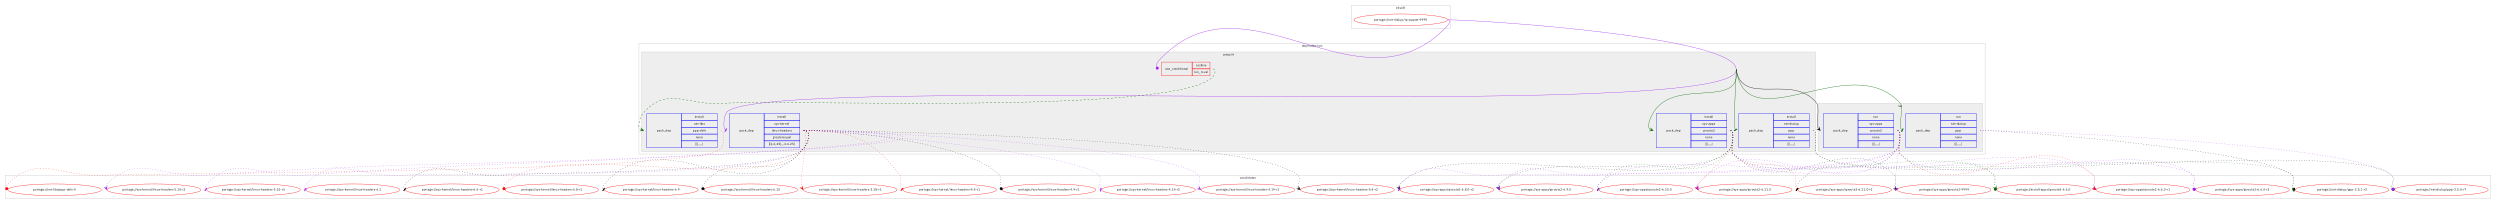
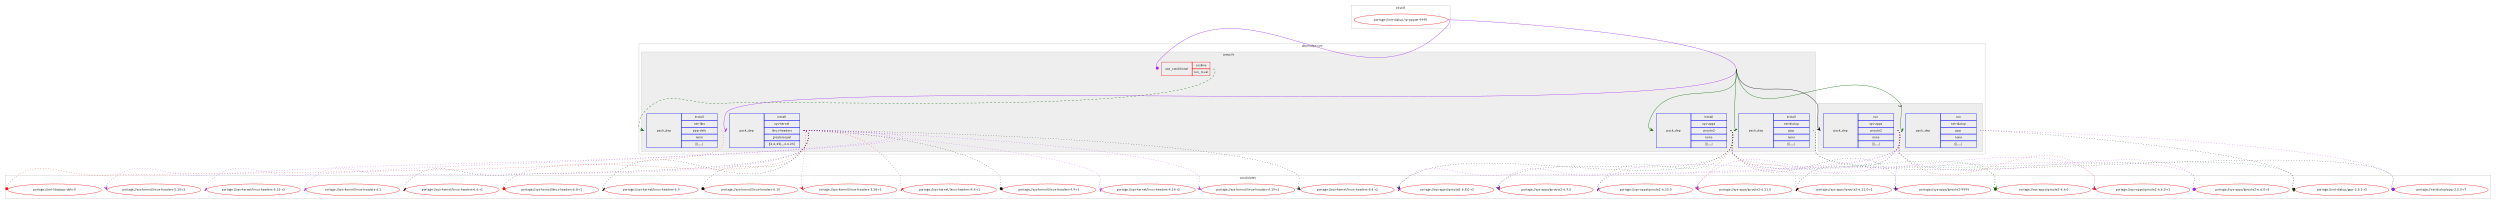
node "portage://install-apps/iproute2-6.6.0": label "portage://install-apps/iproute2-6.6.0" -> "portage://sys-apps/iproute2-6.6.0"
